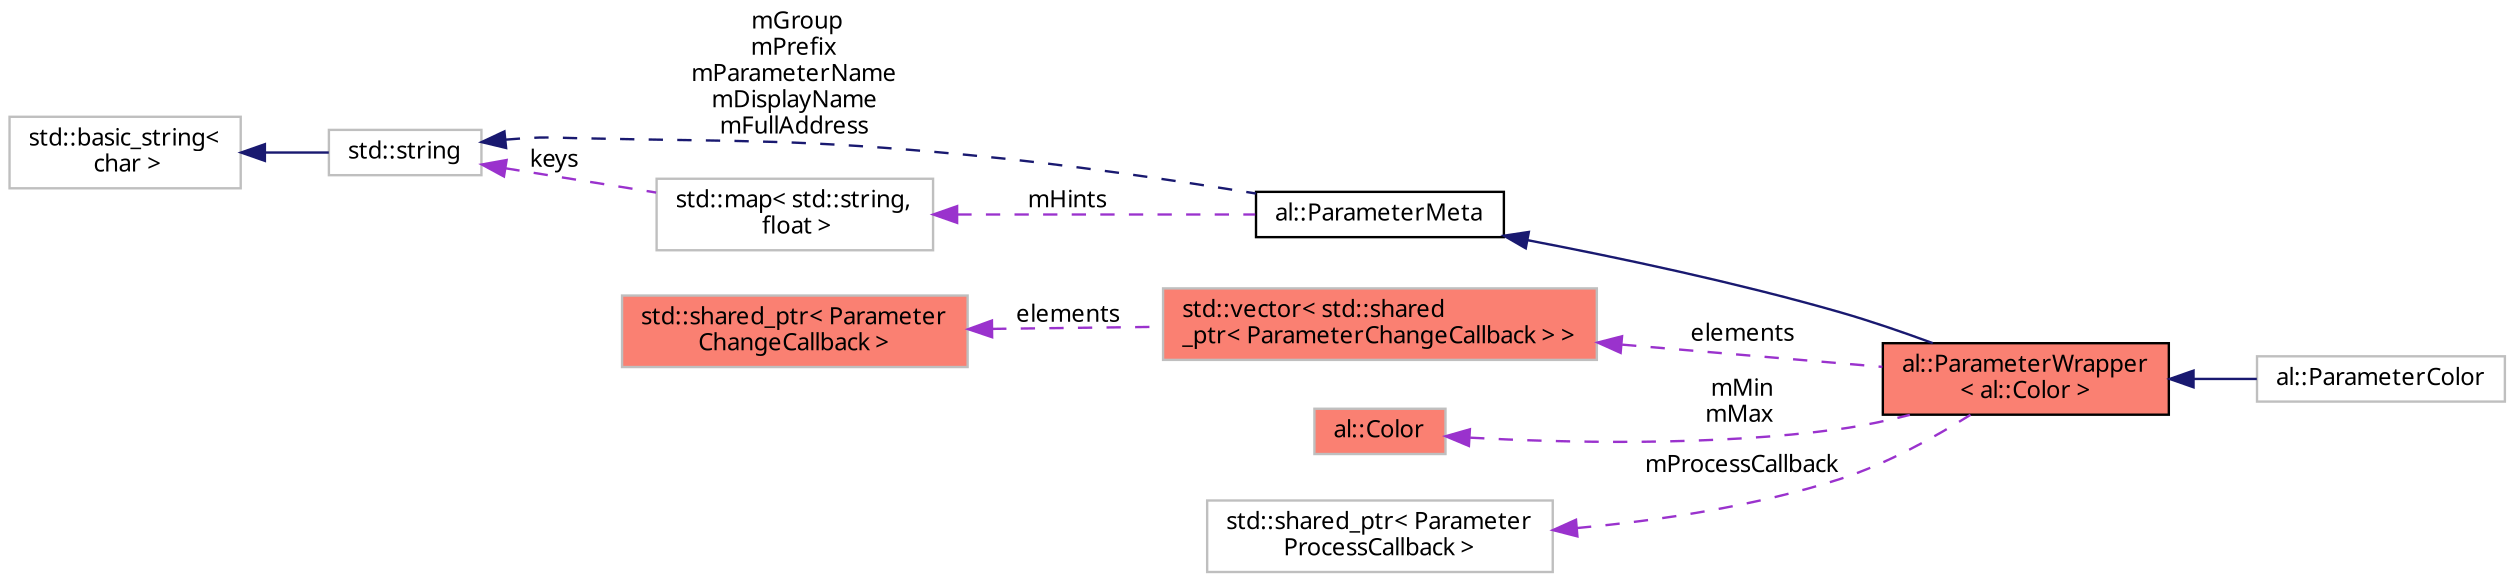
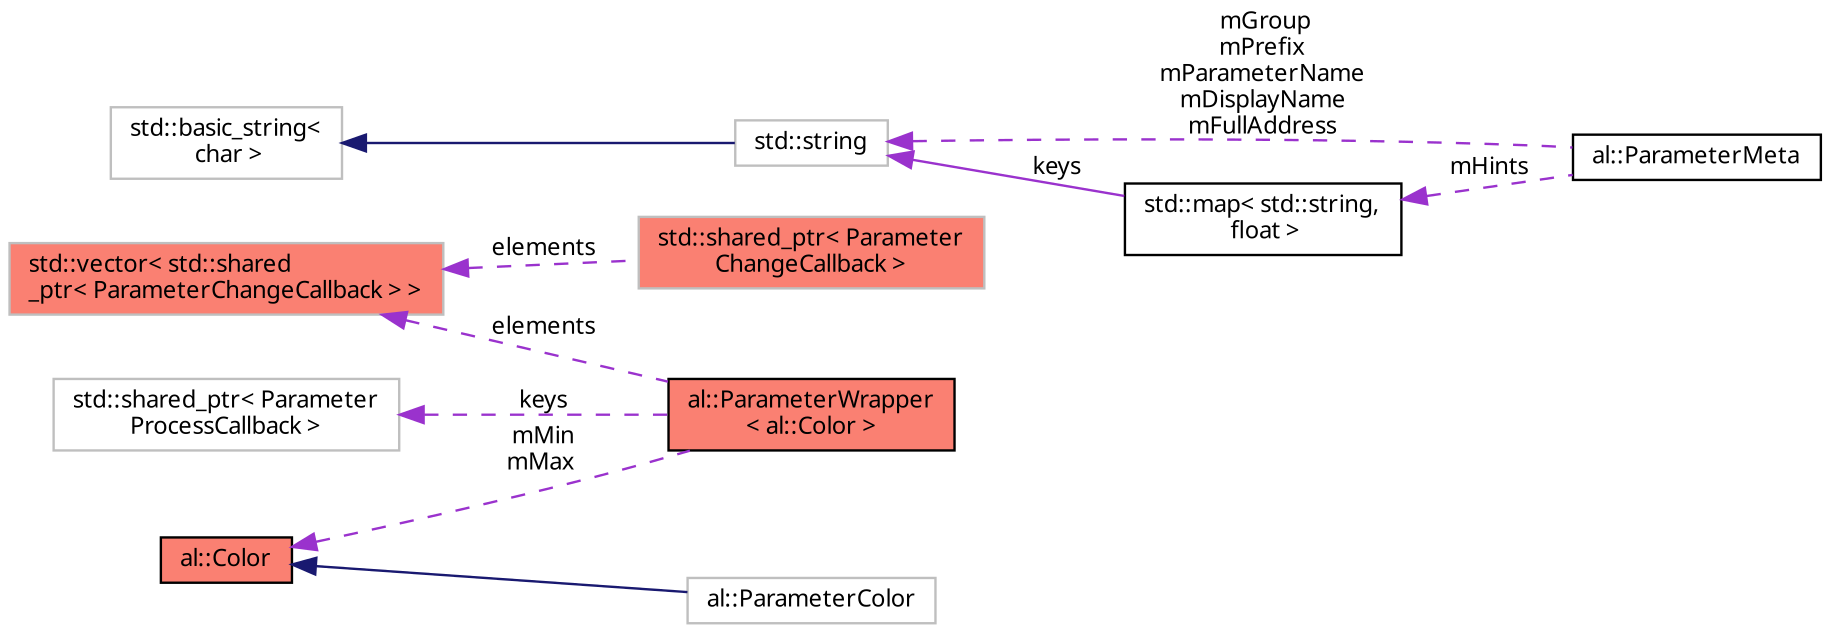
edge "al::ParameterMeta" -> "std::string": color midnightblue -> darkorchid3
edge "std::map< std::string, float >" -> "std::string": style dashed -> solid
node "std::map< std::string, float >": color grey75 -> black
edge "al::ParameterWrapper < al::Color >" -> "al::ParameterMeta": removed
edge "std::vector< std::shared _ptr< ParameterChangeCallback > >" -> "std::shared_ptr< Parameter ChangeCallback >": reversed
edge "al::ParameterColor" -> "al::ParameterWrapper < al::Color >": now "al::ParameterColor" -> "al::Color"
node "al::Color": color grey75 -> black
edge "al::ParameterWrapper < al::Color >" -> "std::shared_ptr< Parameter ProcessCallback >": label " mProcessCallback" -> " keys"
